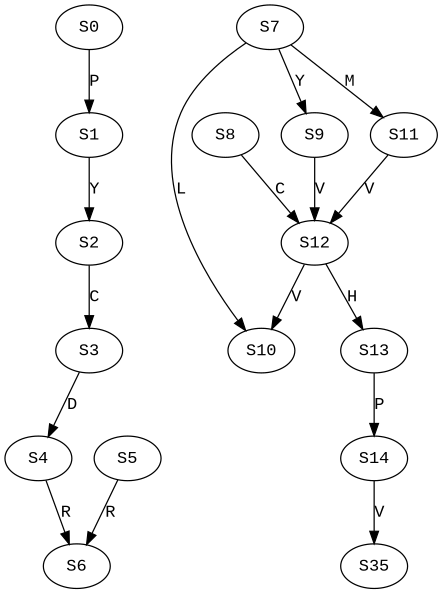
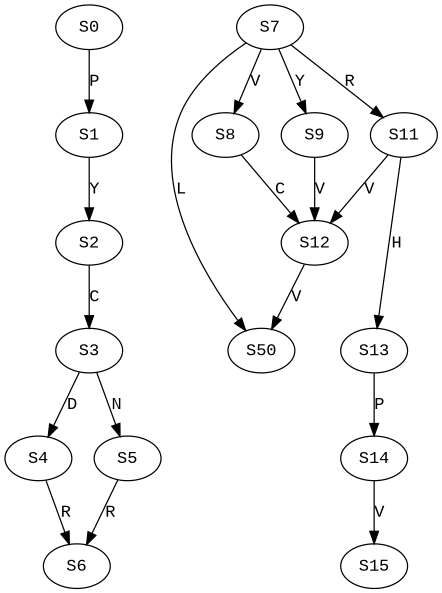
edge "S7" -> "S8": added, label "V"
edge "S7" -> "S11": label "M" -> "R"
edge "S12" -> "S13": now "S11" -> "S13"
node "S10": label "S10" -> "S50"
edge "S3" -> "S5": added, label "N"
node "S35": label "S35" -> "S15"
